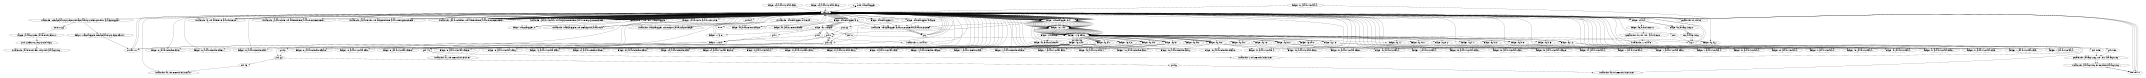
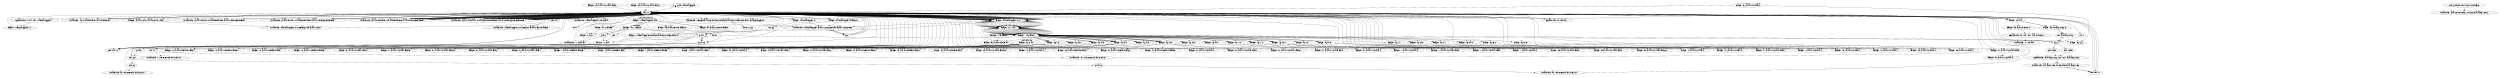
node "fieldget <ab: w _fldcase>": added
node "staticget <java.lang.System: java.io.PrintStream out>": removed
edge "fieldget <ag: b0 U>" -> "fieldget <b0: java.awt.Scrollbar a>": now "fieldget <br: java.awt.Scrollbar _flddo>" -> "fieldget <b0: java.awt.Scrollbar a>"
